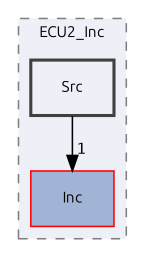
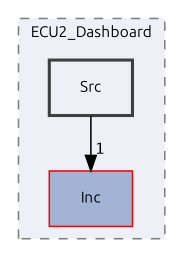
cluster "ECU2_Inc": label "ECU2_Inc" -> "ECU2_Dashboard"
